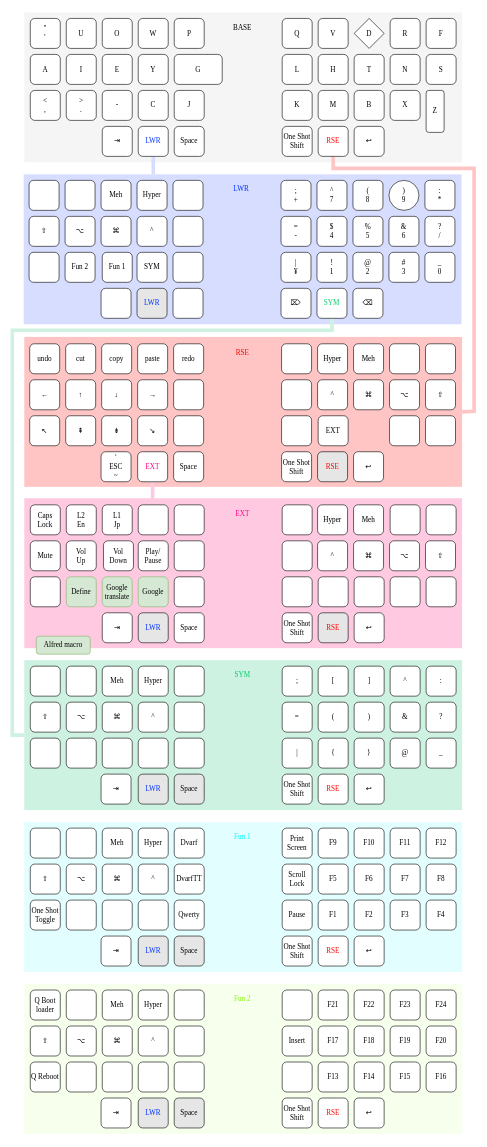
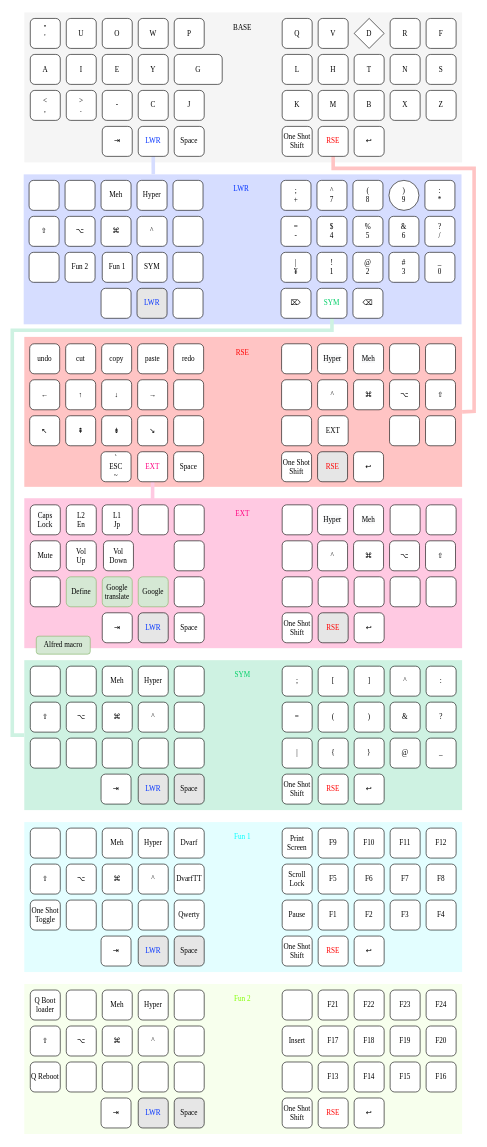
node "Z": size 18x42 -> 30x30
node "Play/ Pause": removed
